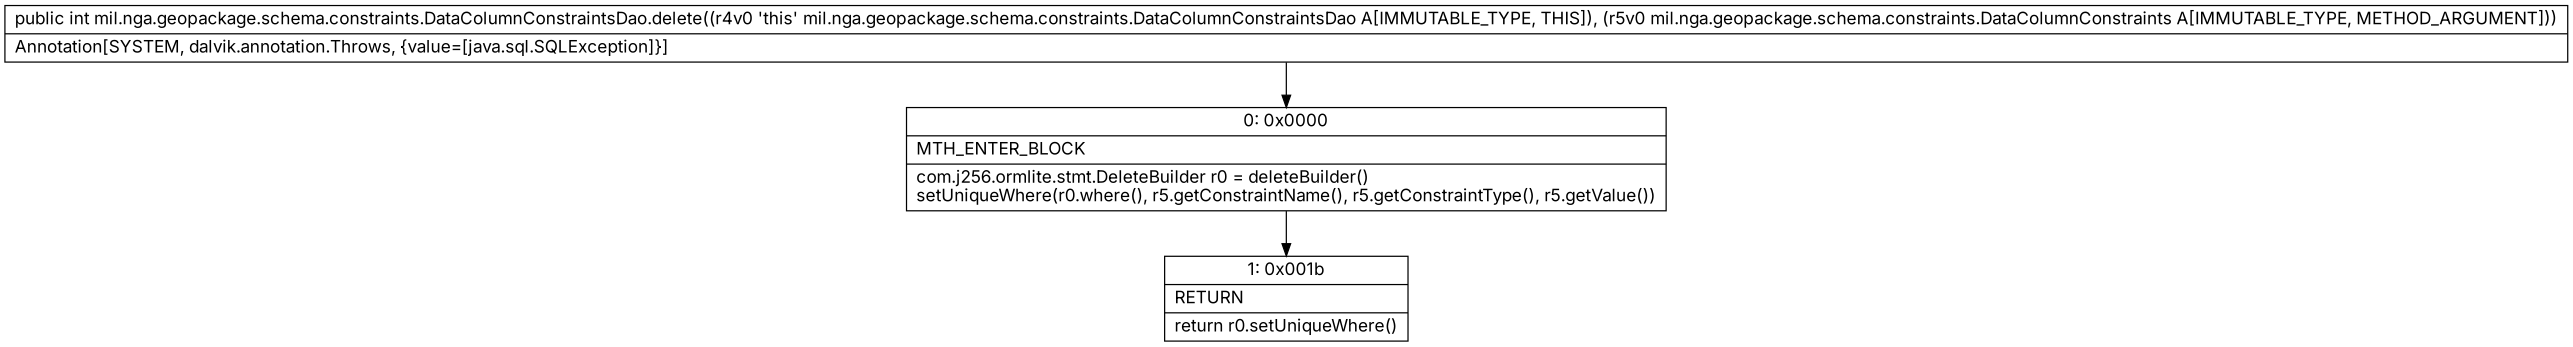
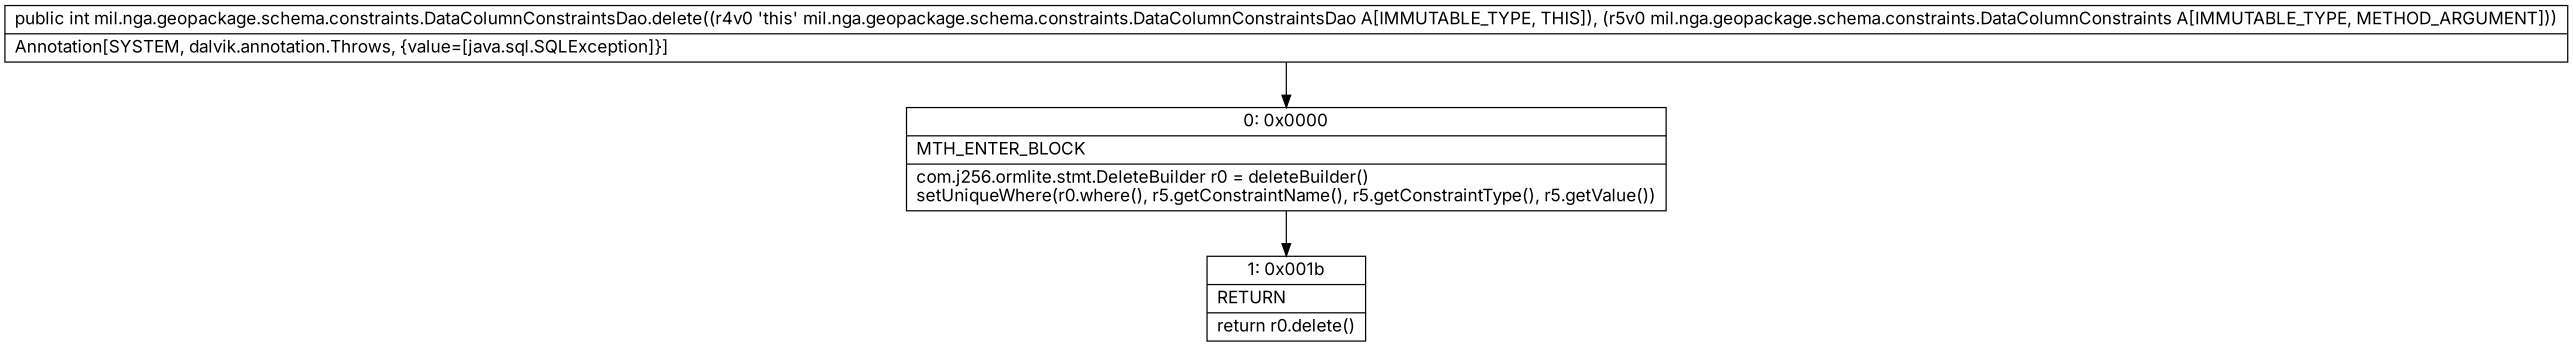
node "1: 0x001b": text "return r0.setUniqueWhere()" -> "return r0.delete()"
